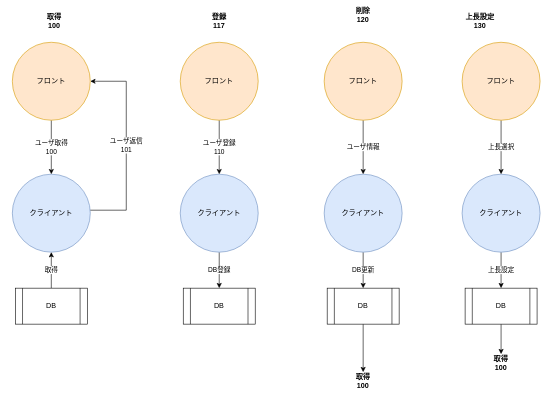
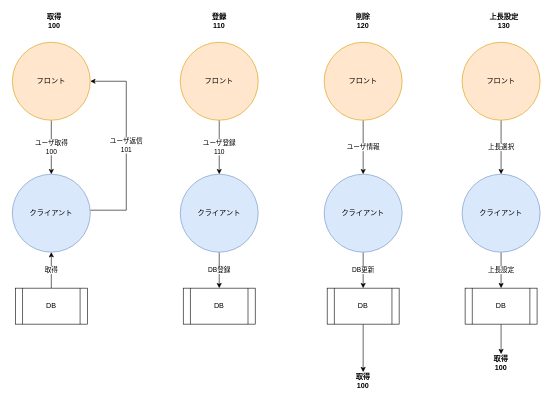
node "削除 120": moved (363, 15) -> (363, 21)
node "登録 117": label "登録 117" -> "登録 110"
node "上長設定 130": moved (480, 21) -> (504, 21)
